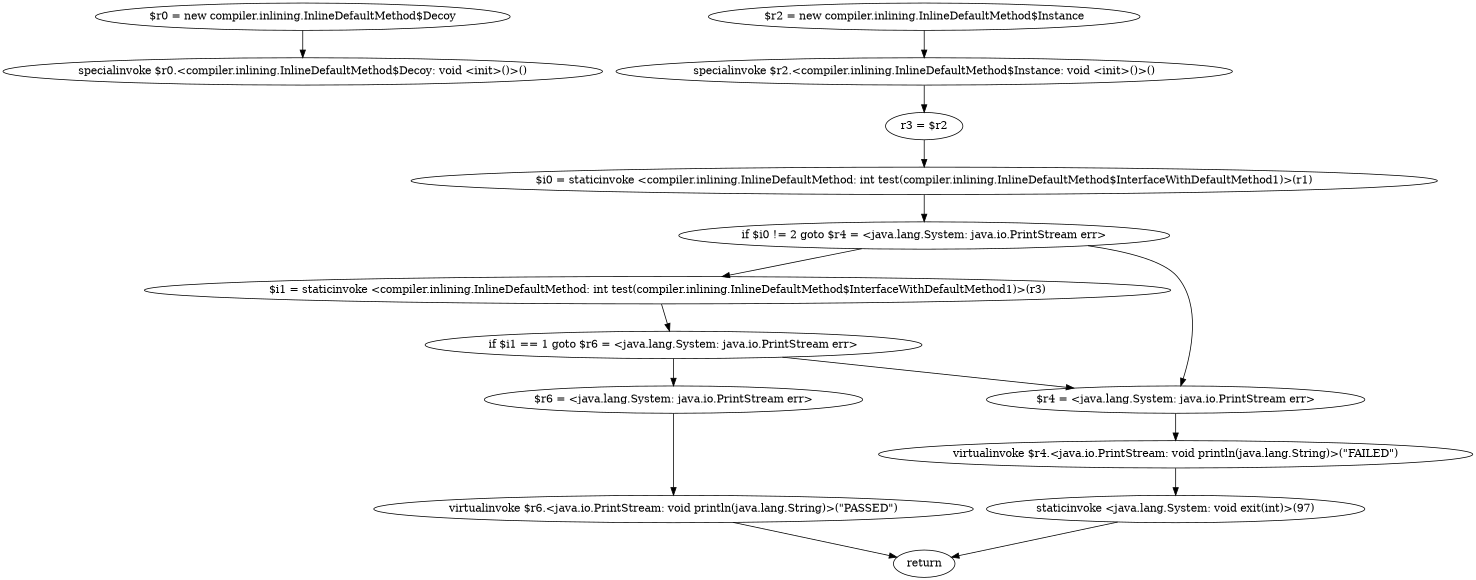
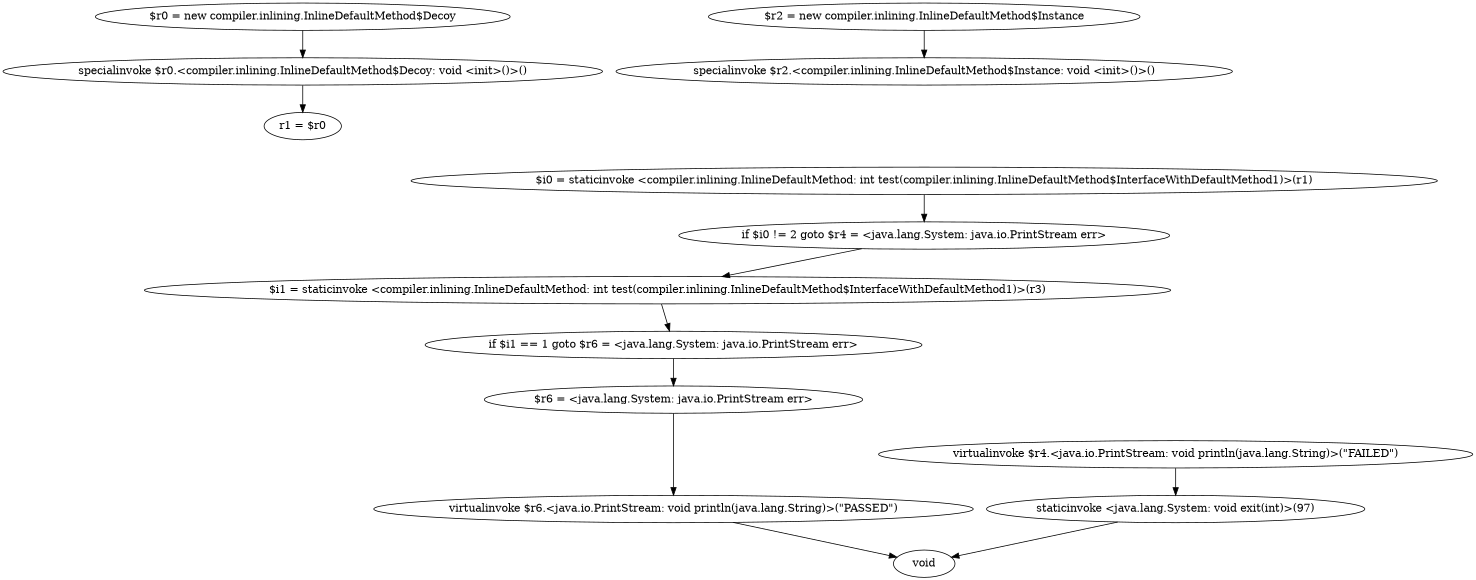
node "r1 = $r0": added
node "r3 = $r2": removed
node "$r4 = <java.lang.System: java.io.PrintStream err>": removed
node "return": label "return" -> "void"
